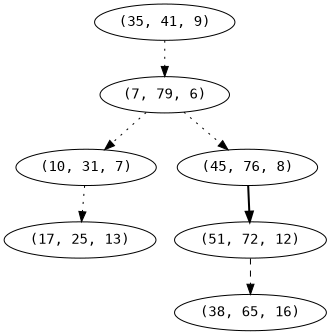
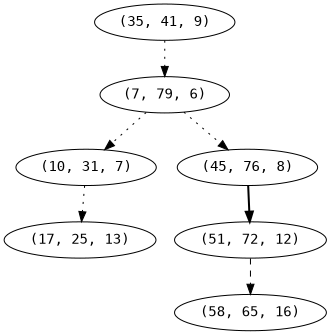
node "(38, 65, 16)": label "(38, 65, 16)" -> "(58, 65, 16)"
